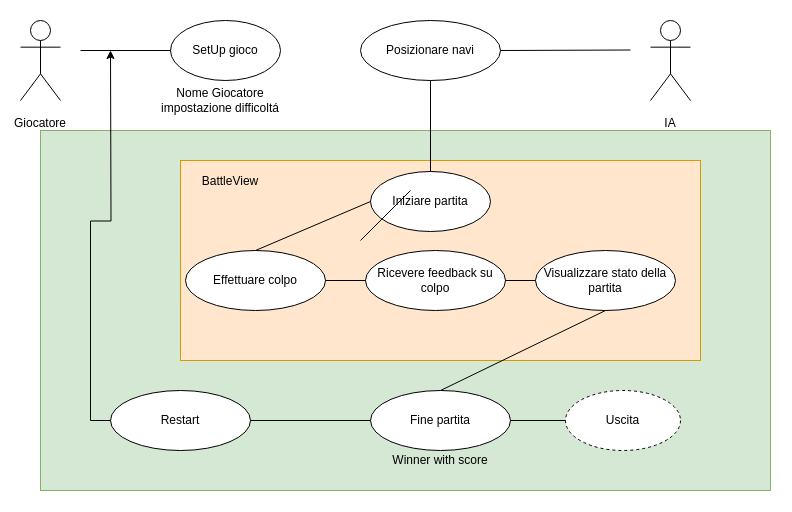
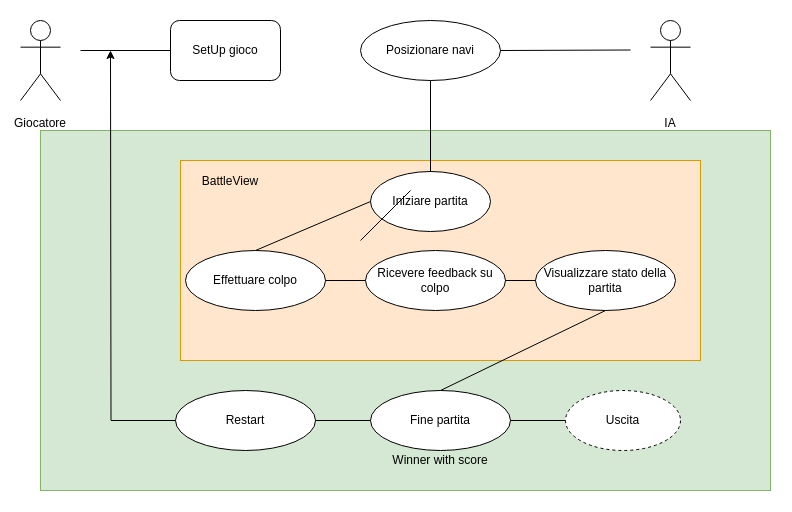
node "SetUp gioco": shape ellipse -> rounded rectangle
node "Nome Giocatore impostazione difficoltá": removed
node "Restart": moved (181, 421) -> (246, 421)
